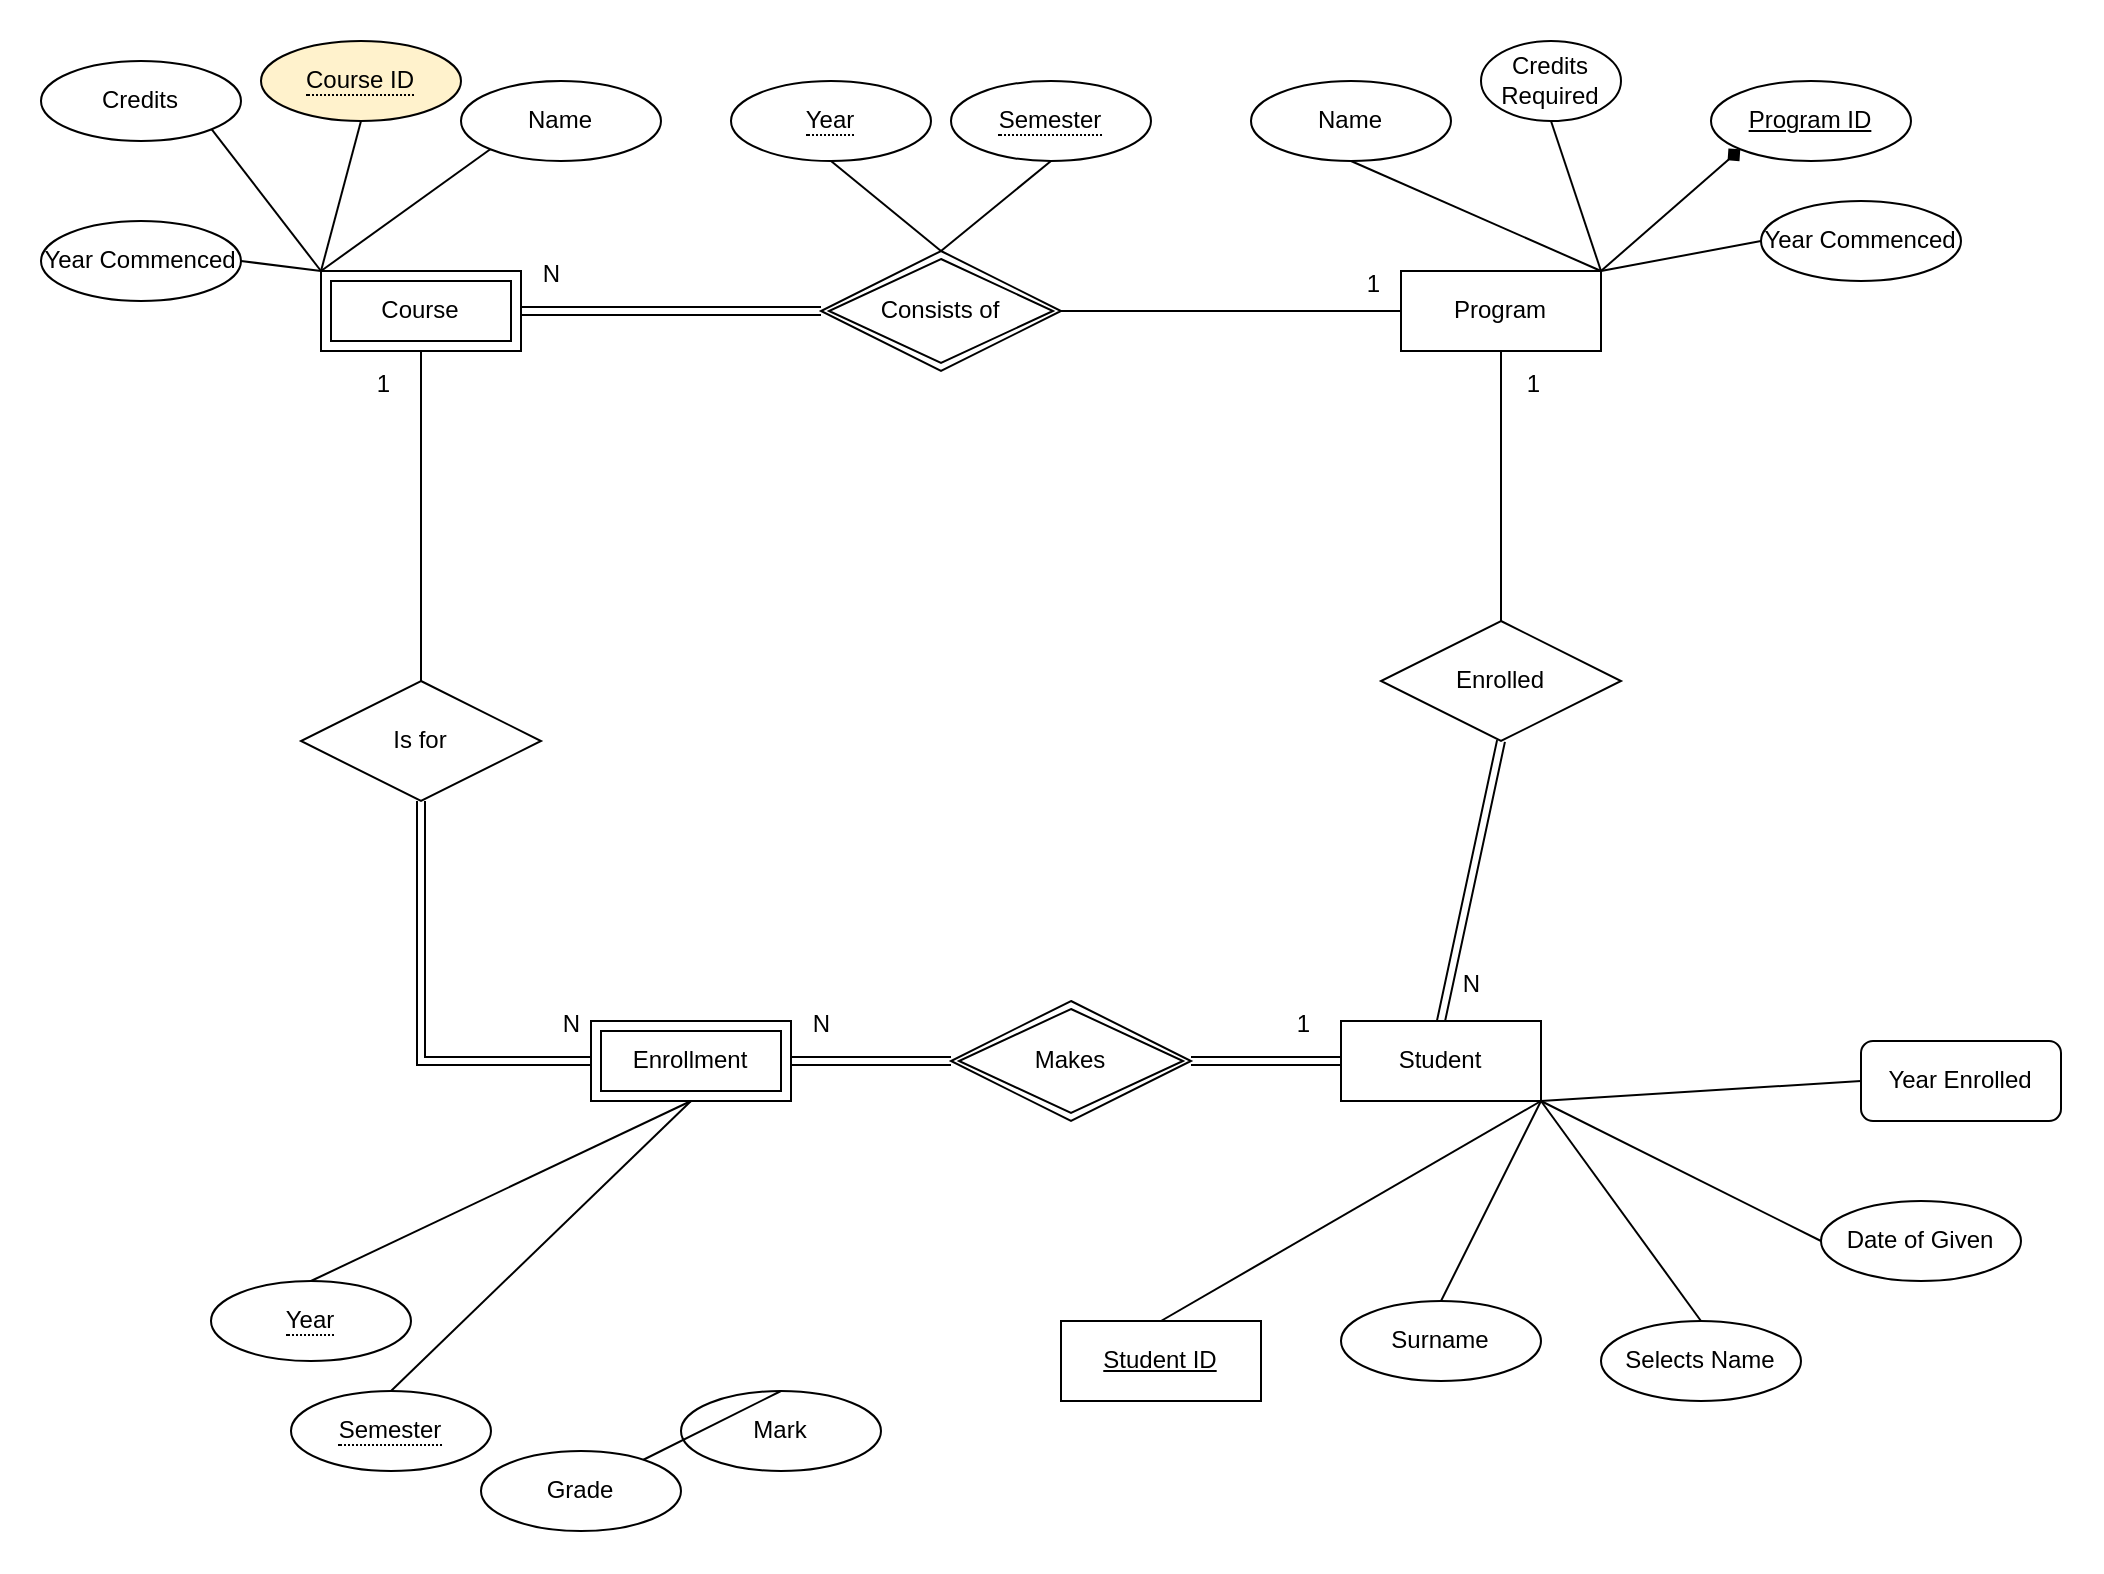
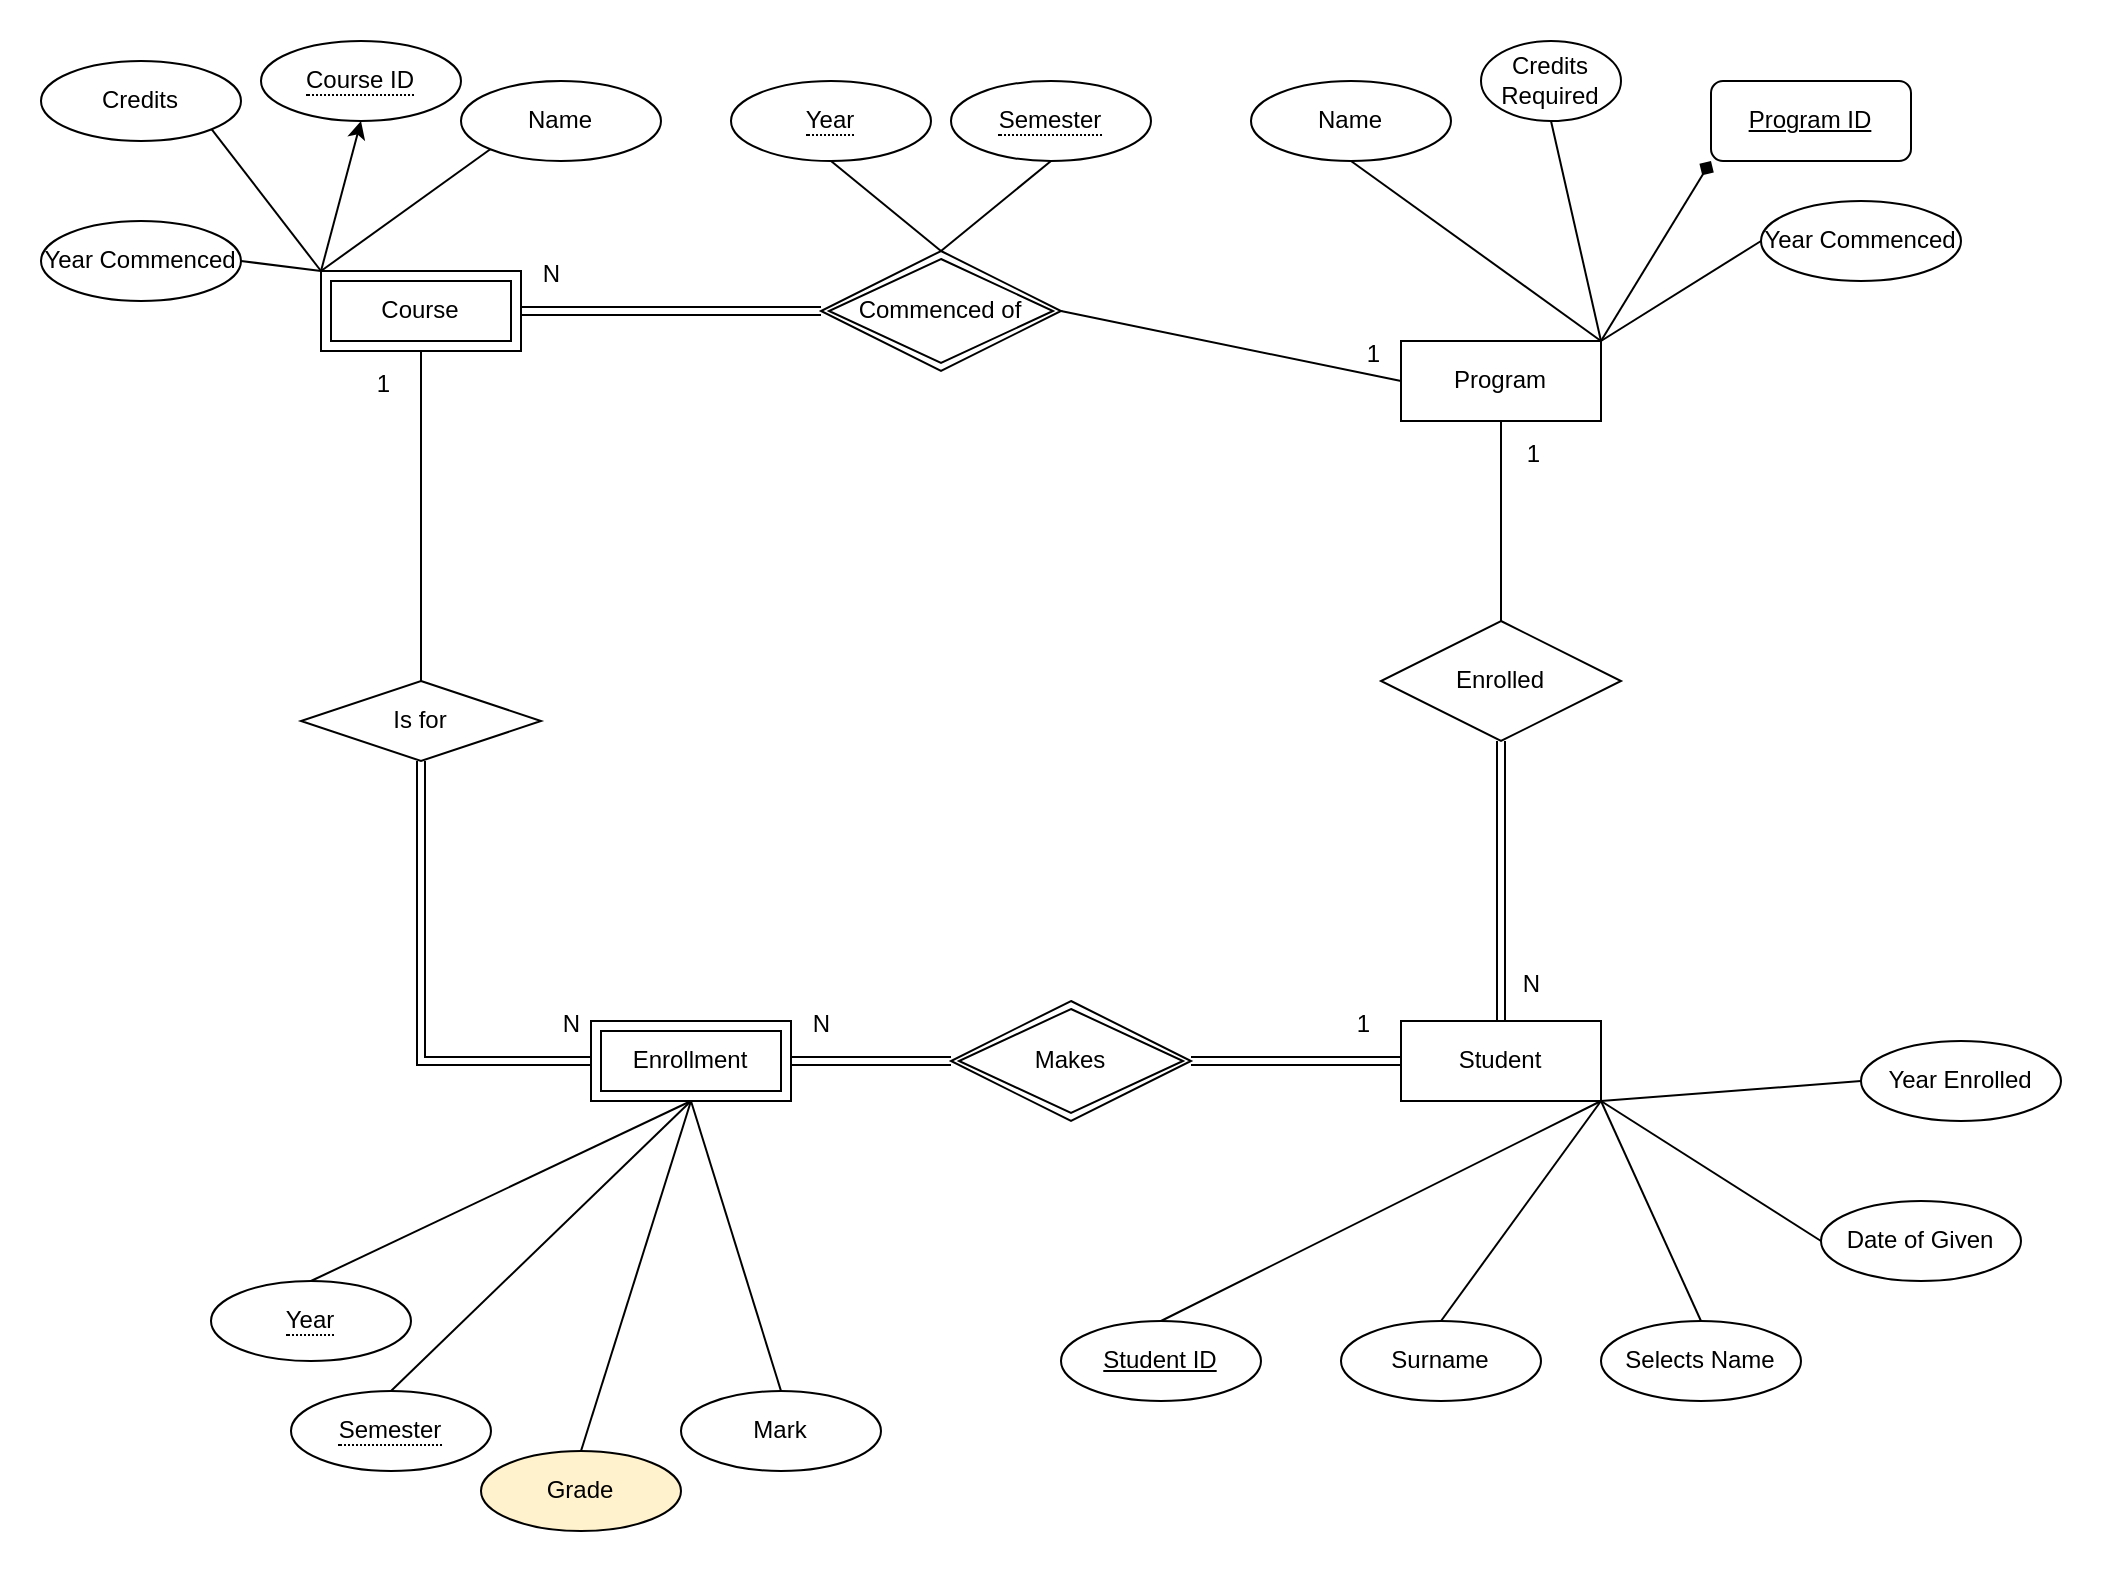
node "Course ID": fillcolor #fff2cc -> #ffffff
node "Program ID": shape ellipse -> rounded rectangle
edge "Course ID" -- "Course": arrowhead none -> classic
node "Consists of": label "Consists of" -> "Commenced of"
node "Program": moved (1501, 311) -> (1501, 381)
node "Is for": size 240x120 -> 240x80
node "Student": moved (1441, 1061) -> (1501, 1061)
node "Year Enrolled": shape rounded rectangle -> ellipse
edge "Enrollment" -- "Grade": added
node "Surname": moved (1441, 1341) -> (1441, 1361)
node "Student ID": shape rectangle -> ellipse
edge "Mark" -- "Grade": now "Mark" -- "Enrollment"
node "Grade": fillcolor #ffffff -> #fff2cc
